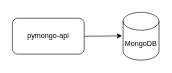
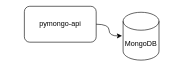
node "pymongo-api": moved (48, 36) -> (60, 24)
